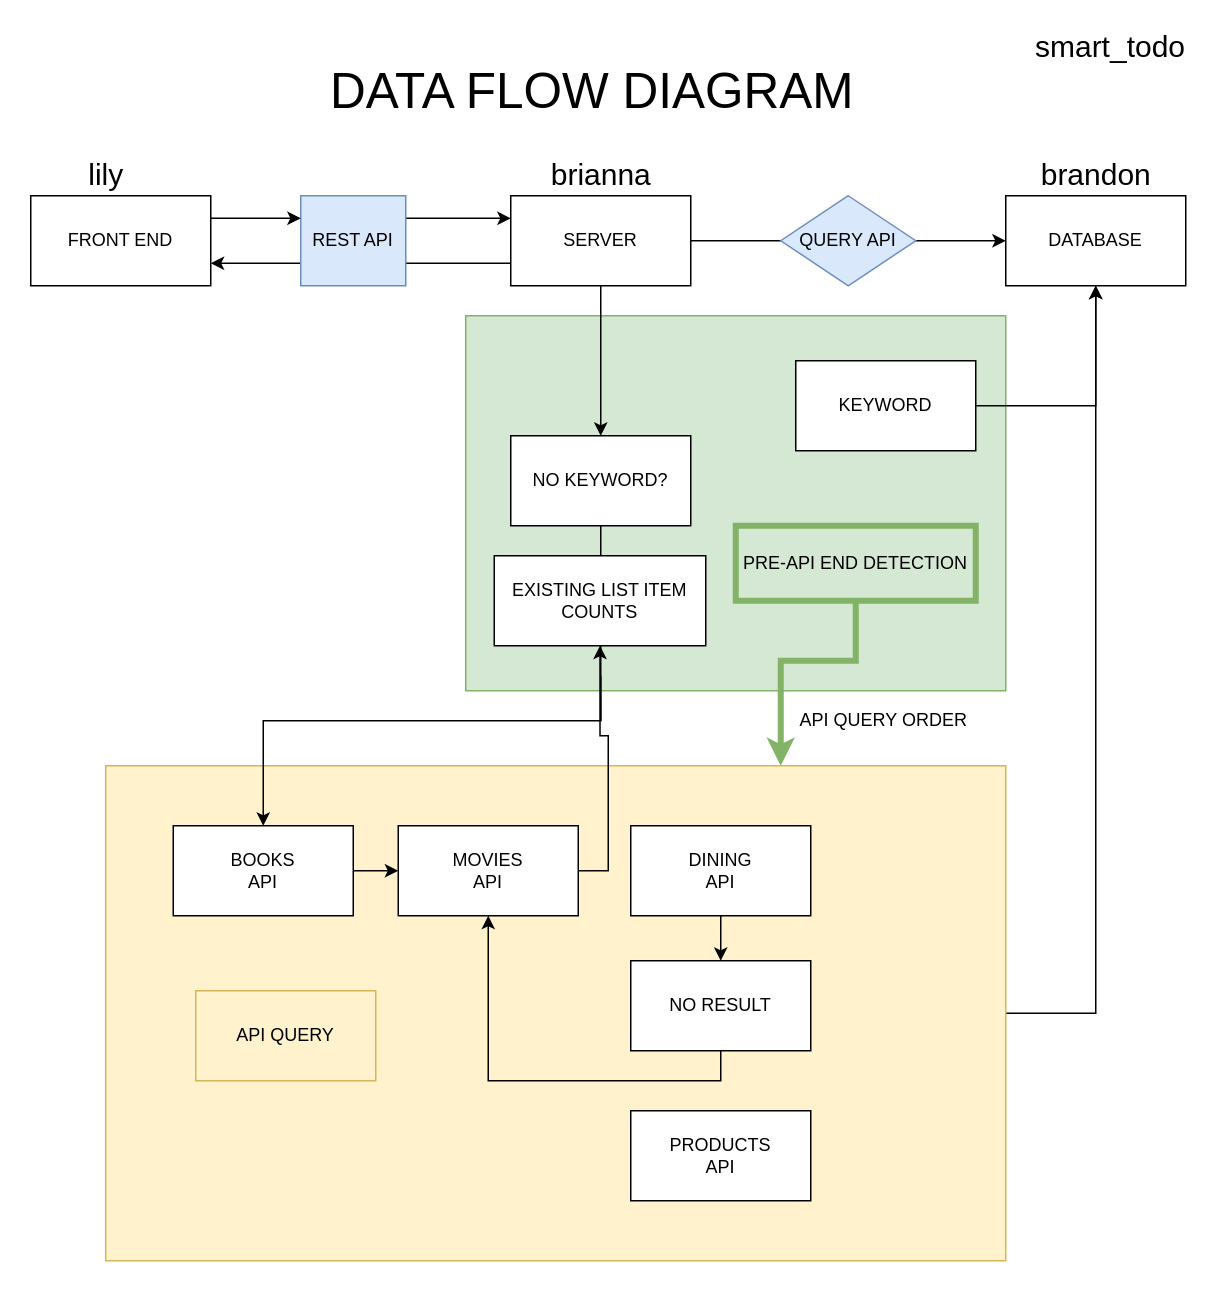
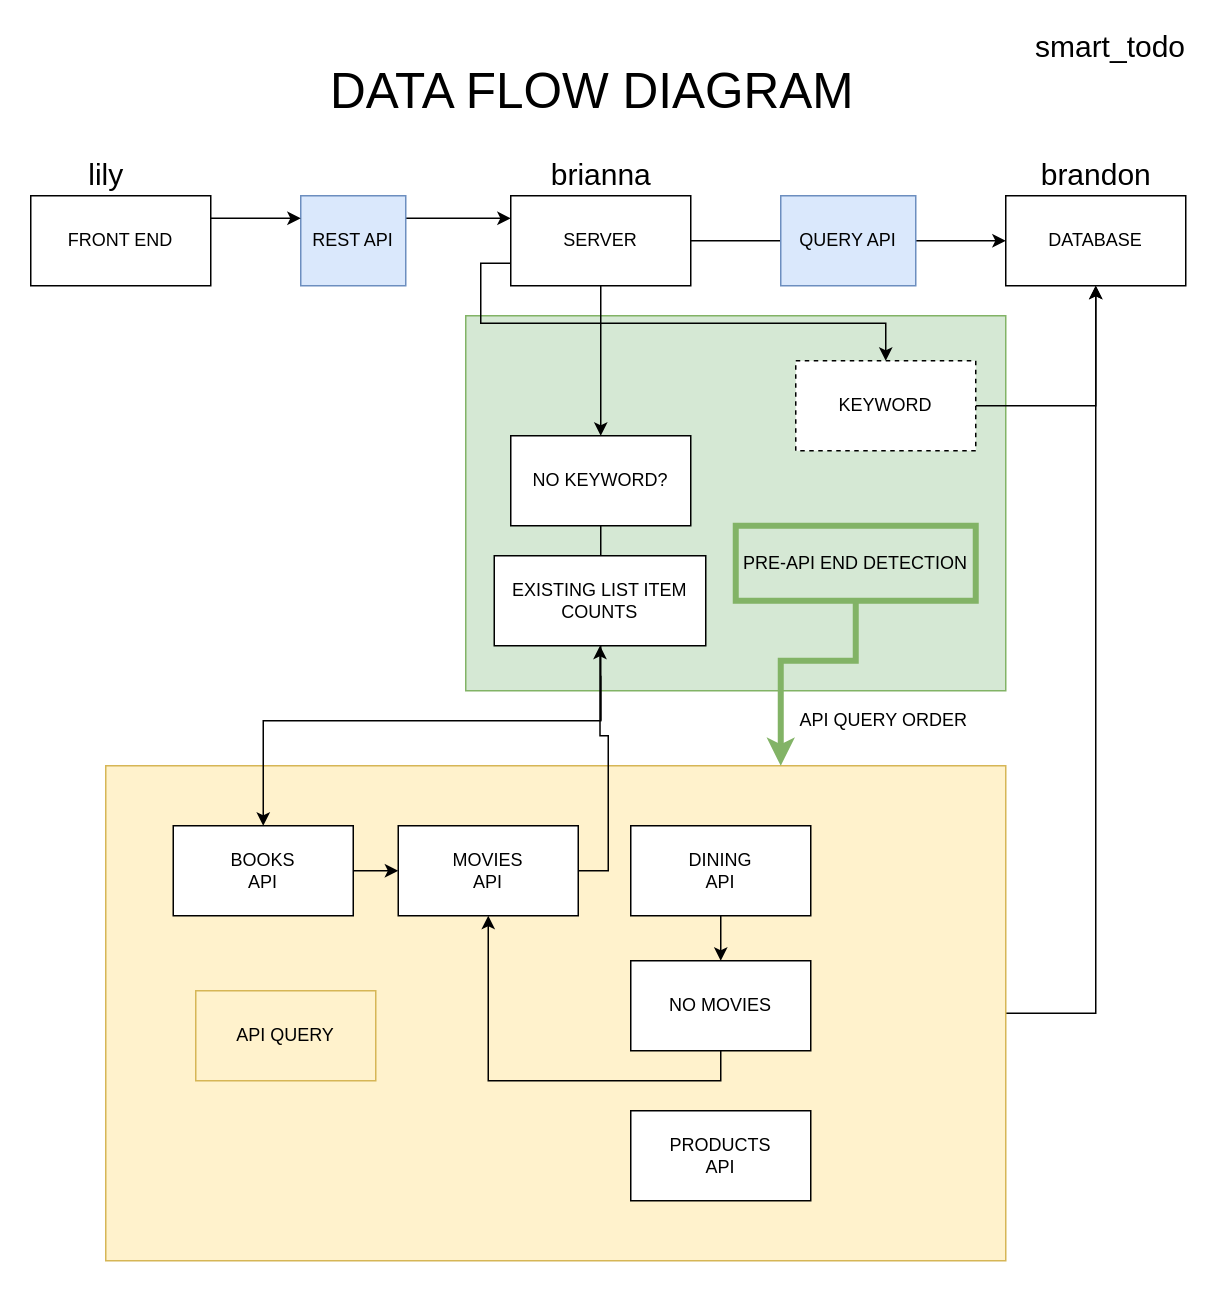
node "QUERY API": shape diamond -> rectangle
edge "SERVER" -> "FRONT END": now "SERVER" -> "KEYWORD"
node "KEYWORD": style solid -> dashed
node "NO RESULT": label "NO RESULT" -> "NO MOVIES"
